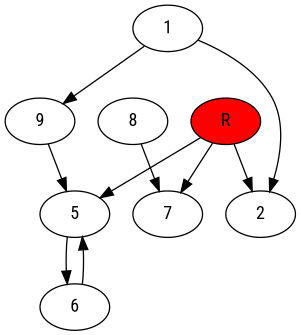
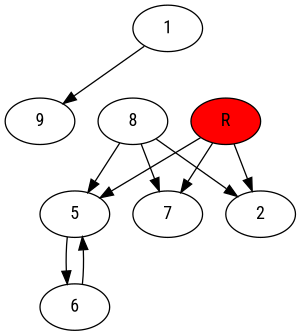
edge "1" -> "2": now "8" -> "2"
edge "9" -> "5": now "8" -> "5"
